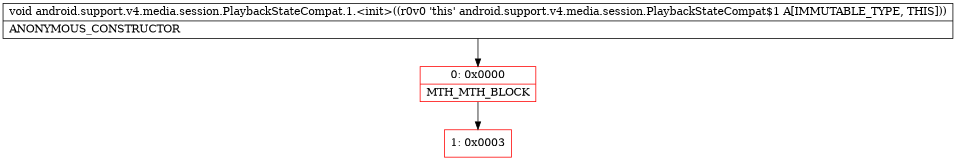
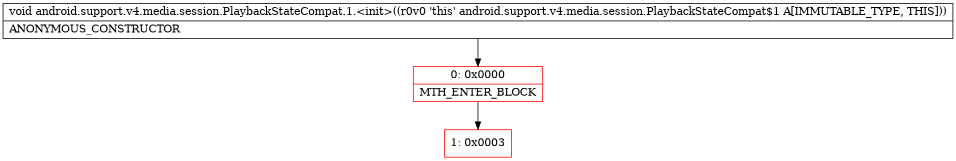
node "0: 0x0000": text "MTH_MTH_BLOCK" -> "MTH_ENTER_BLOCK"
